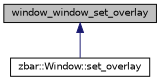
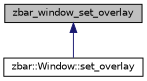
node "window_window_set_overlay": label "window_window_set_overlay" -> "zbar_window_set_overlay"
